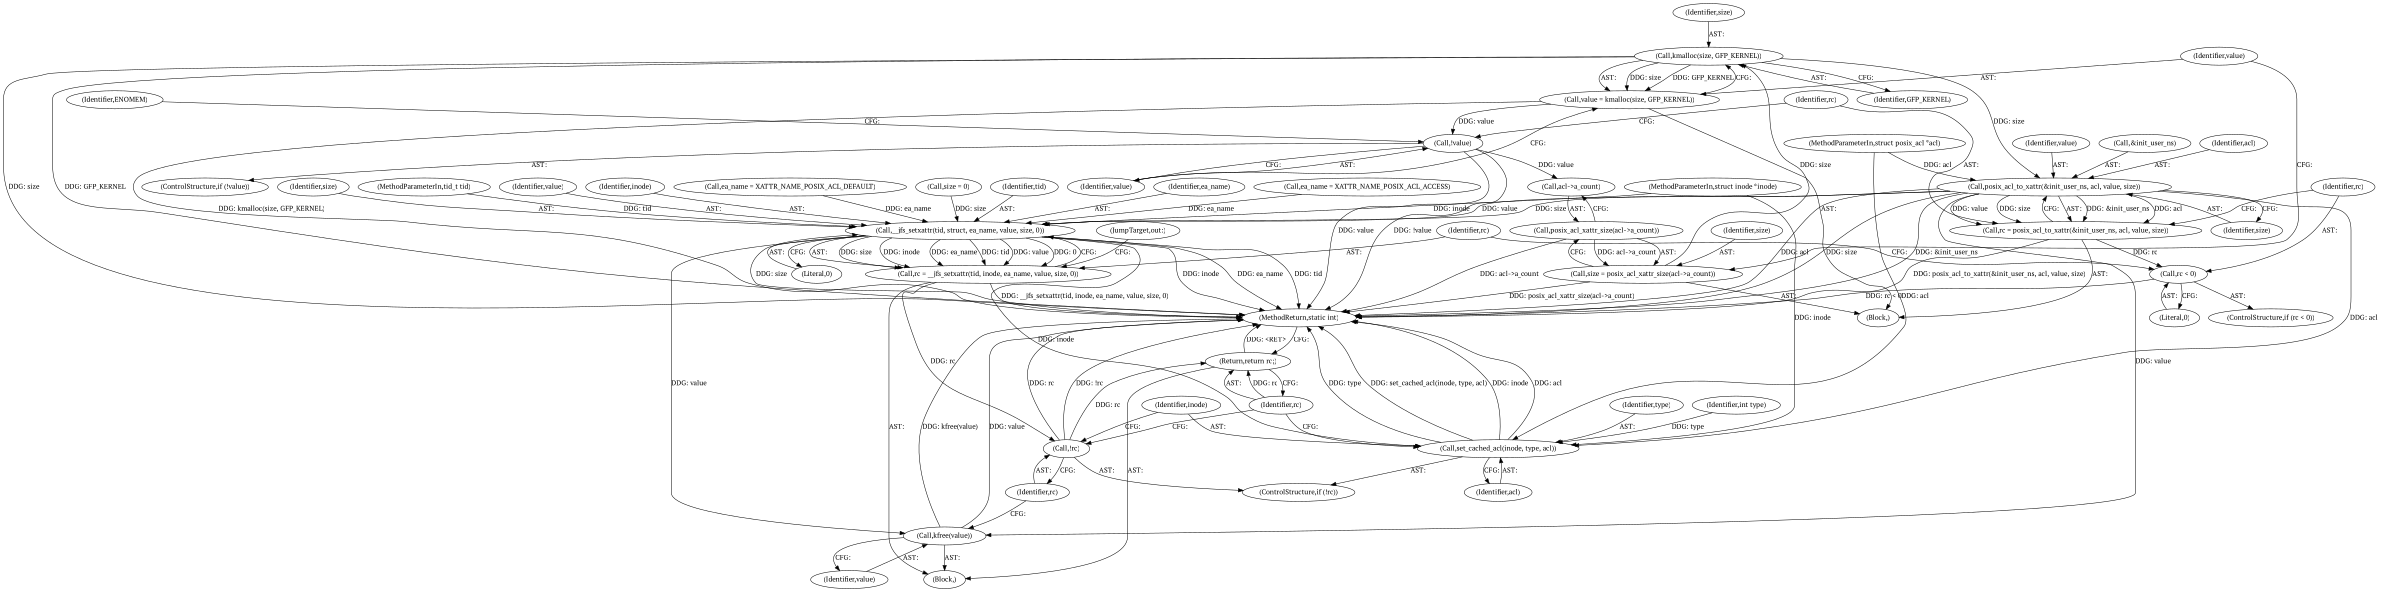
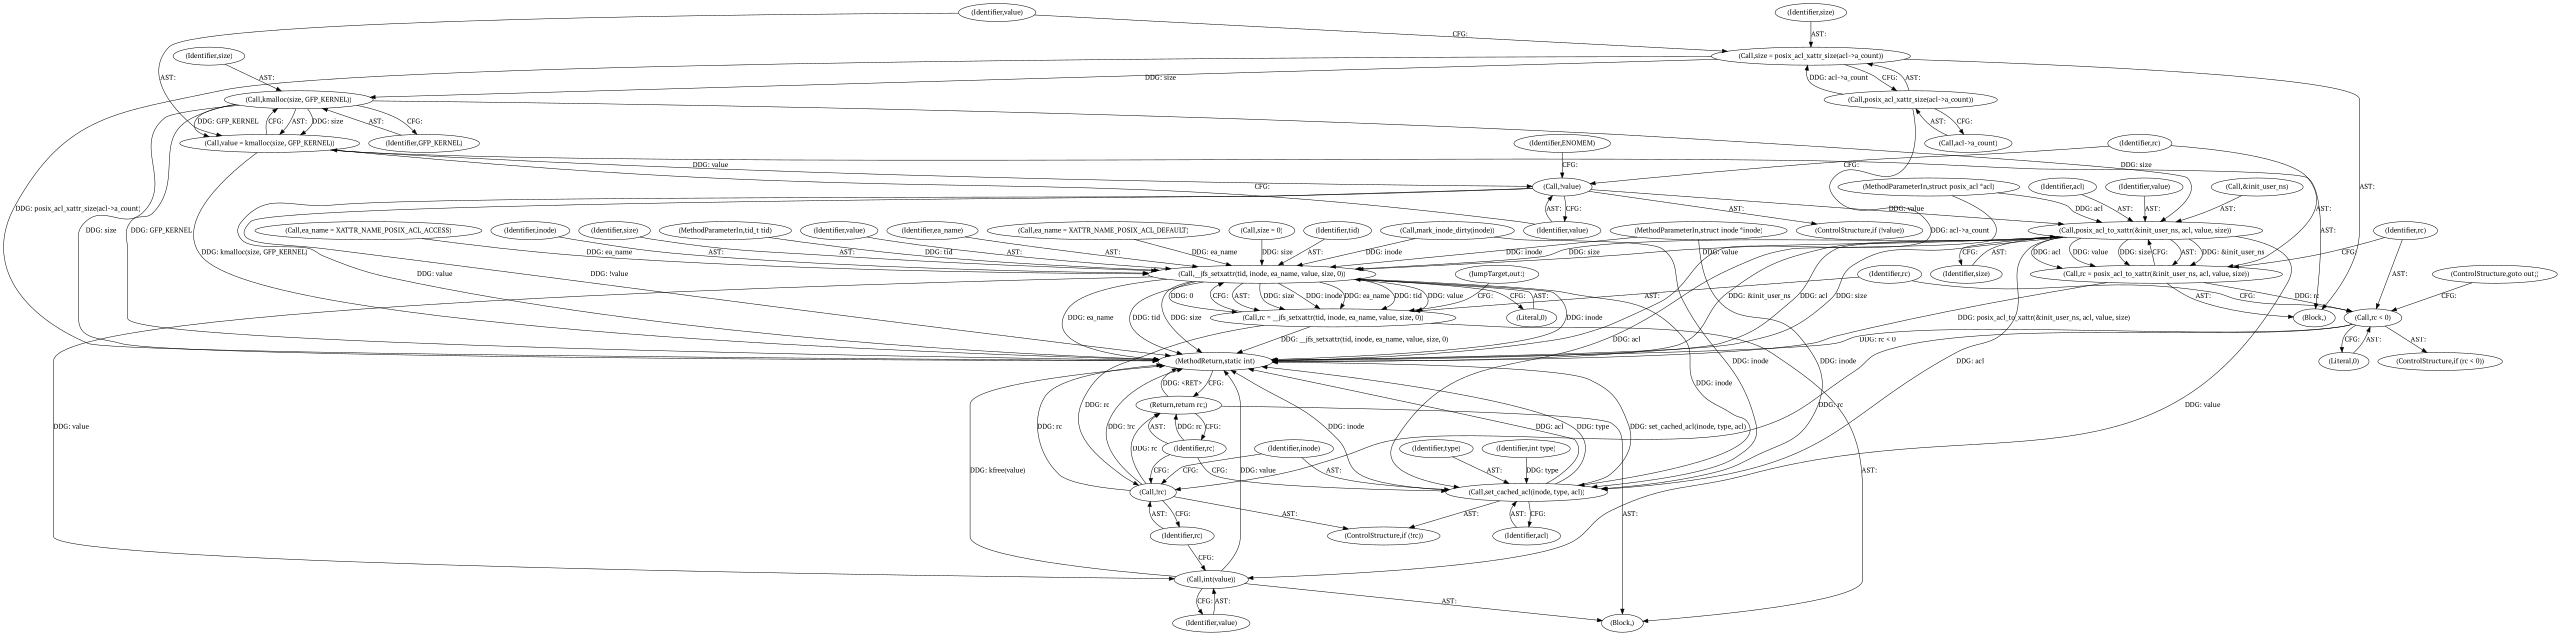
edge "(Call,!value)" -> "(Call,acl->a_count)": now "(Call,!value)" -> "(Call,posix_acl_to_xattr(&init_user_ns, acl, value, size))"
node "(Call,__jfs_setxattr(tid, struct, ea_name, value, size, 0))": label "(Call,__jfs_setxattr(tid, struct, ea_name, value, size, 0))" -> "(Call,__jfs_setxattr(tid, inode, ea_name, value, size, 0))"
node "(Call,mark_inode_dirty(inode))": added
node "(ControlStructure,goto out;)": added
edge "(Call,rc < 0)" -> "(Call,!rc)": added, label "DDG: rc"
node "(Call,kfree(value))": label "(Call,kfree(value))" -> "(Call,int(value))"
